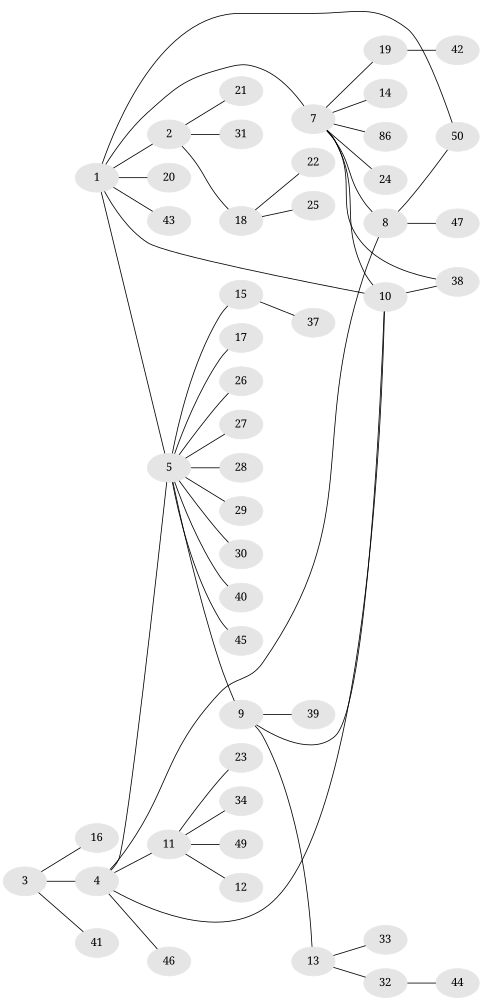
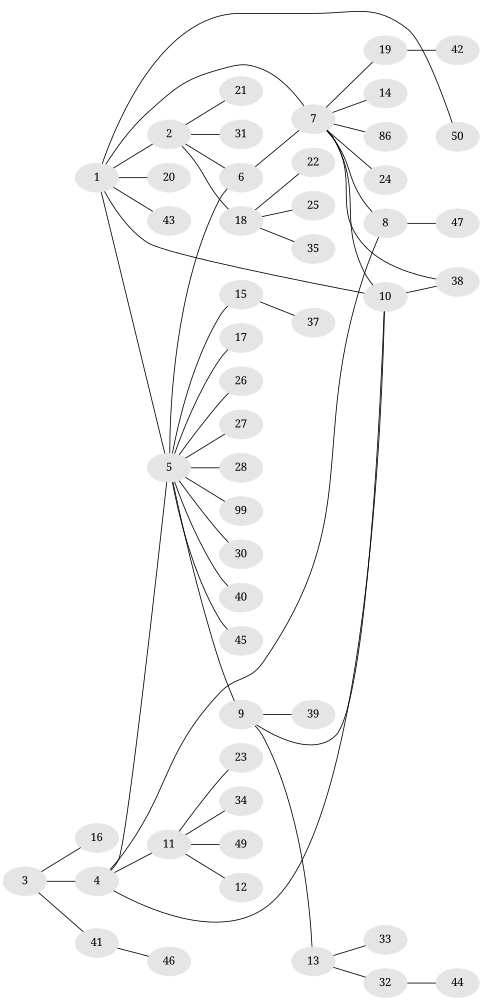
node "6": added
edge "50" -- "8": removed
node "35": added
node "29": label "29" -> "99"
edge "4" -- "46": now "41" -- "46"
